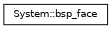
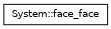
node "System::bsp_face": label "System::bsp_face" -> "System::face_face"
